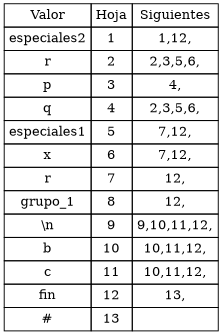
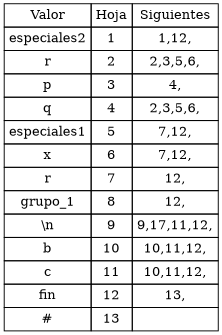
node "Valor": text "9,10,11,12," -> "9,17,11,12,"
